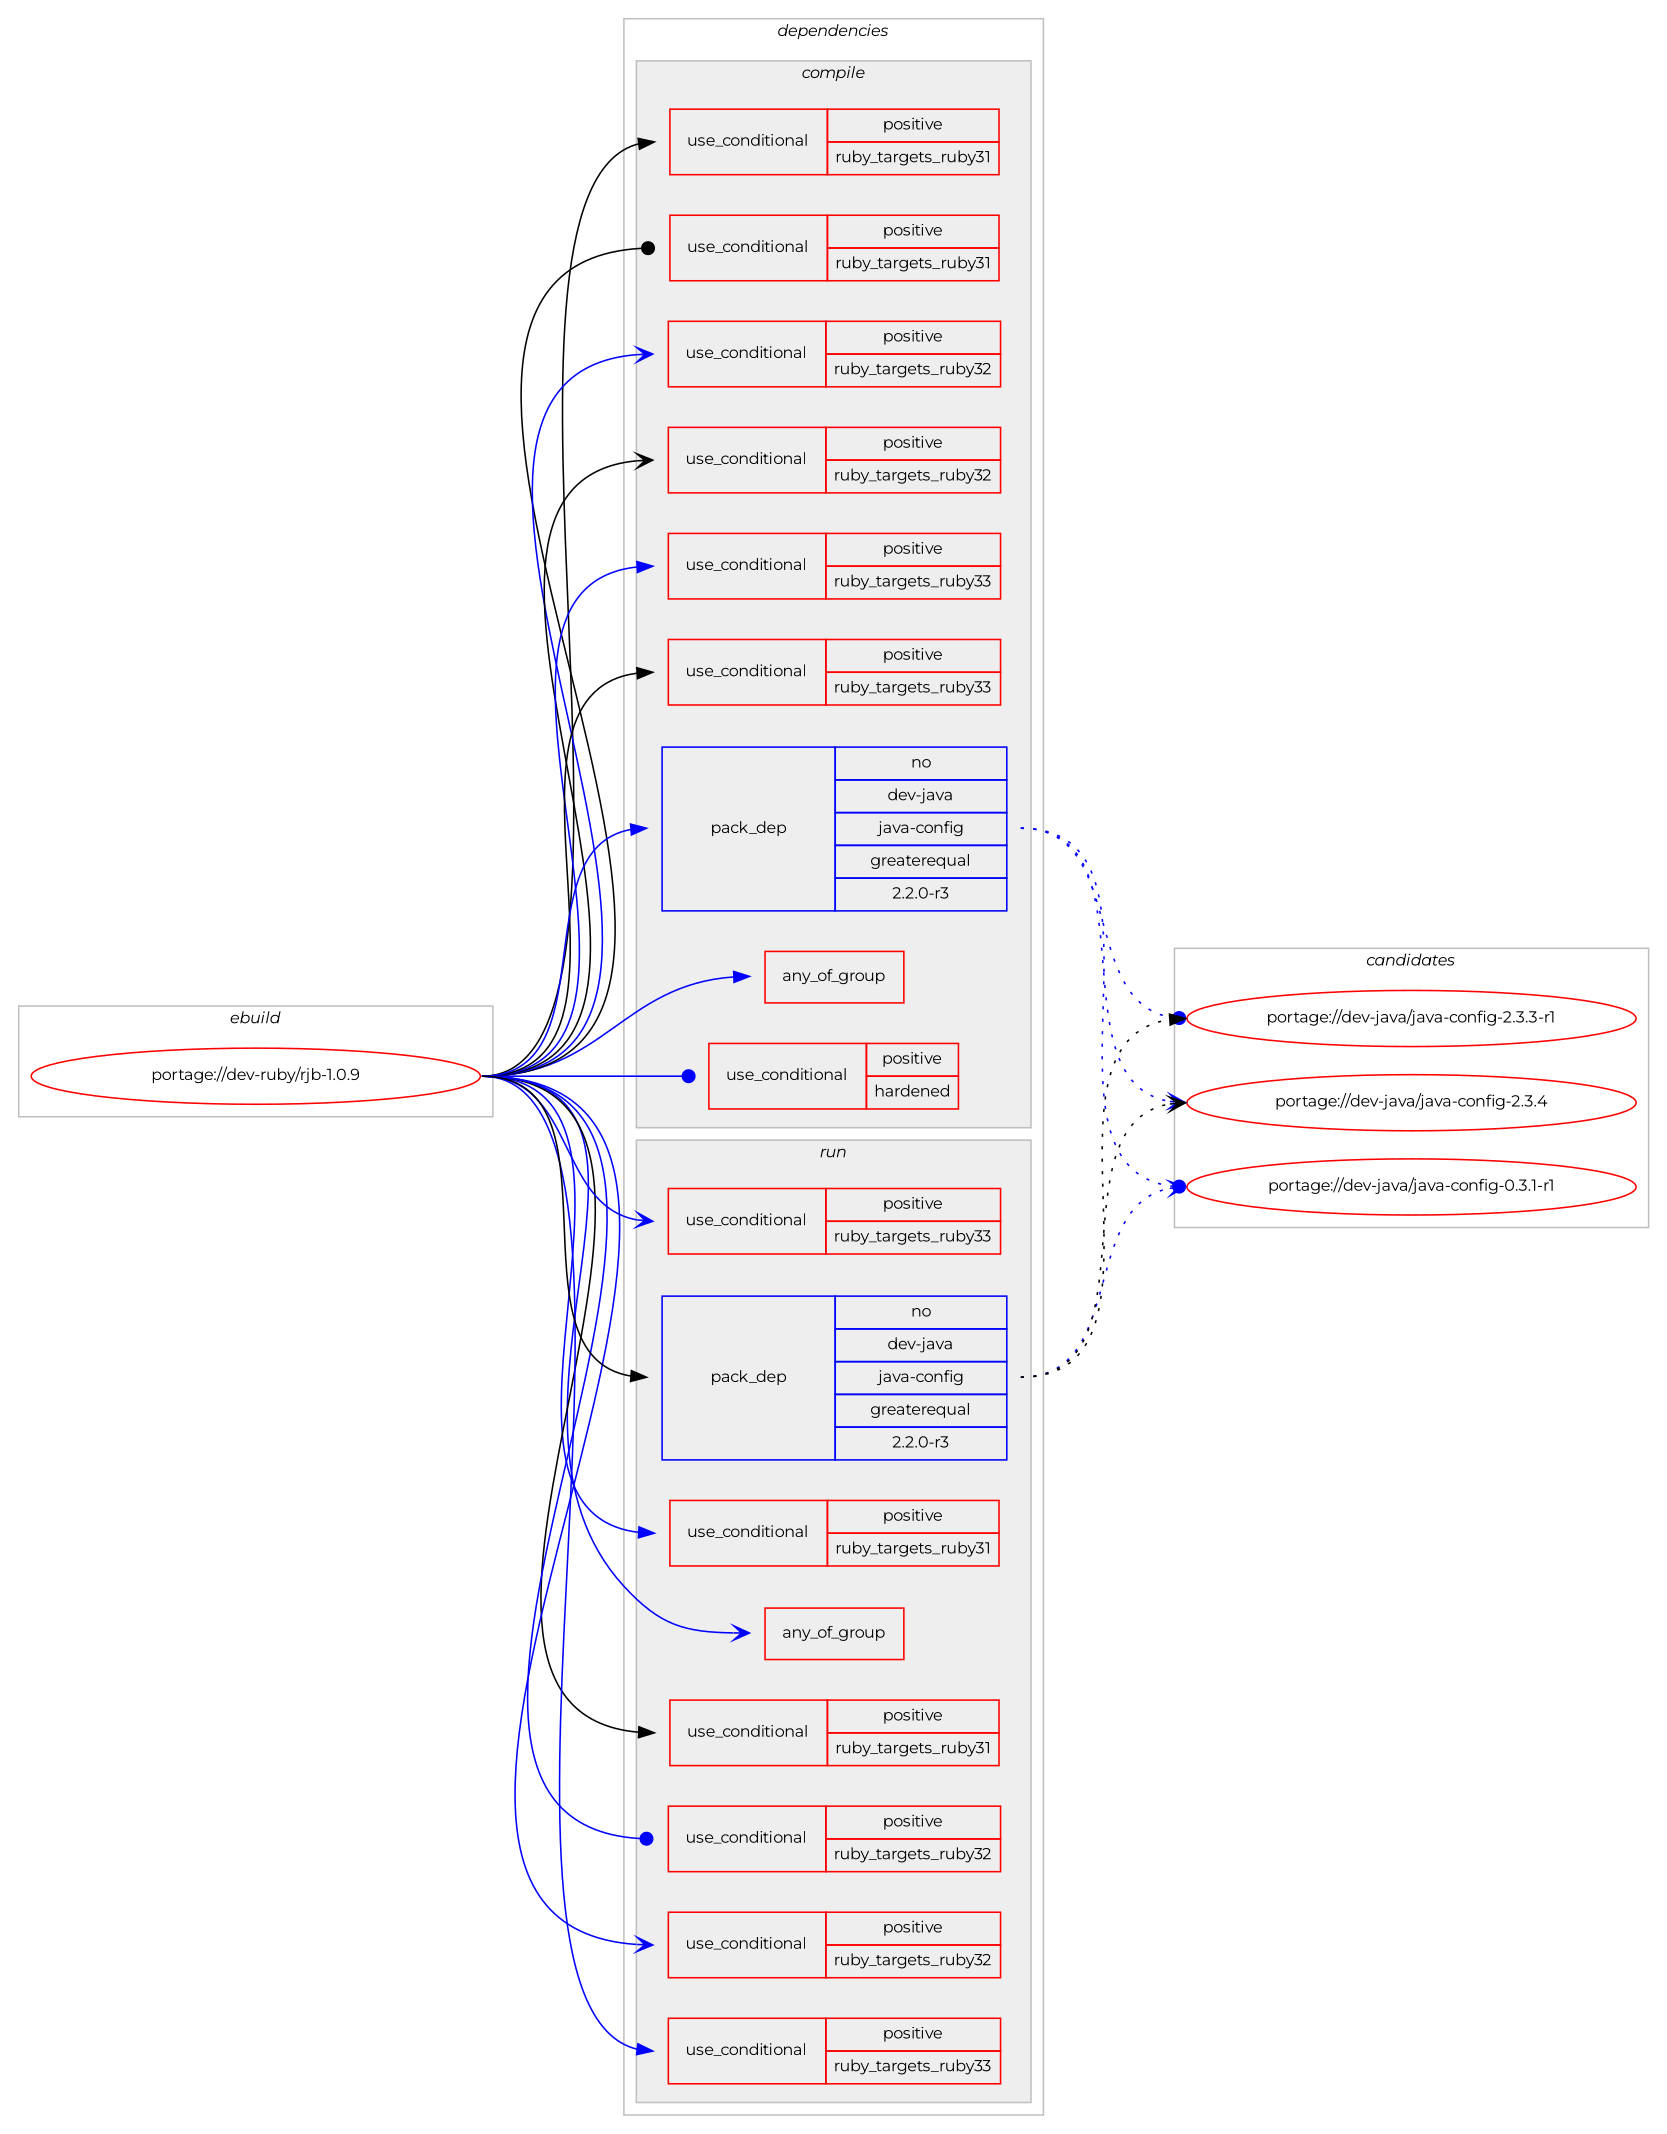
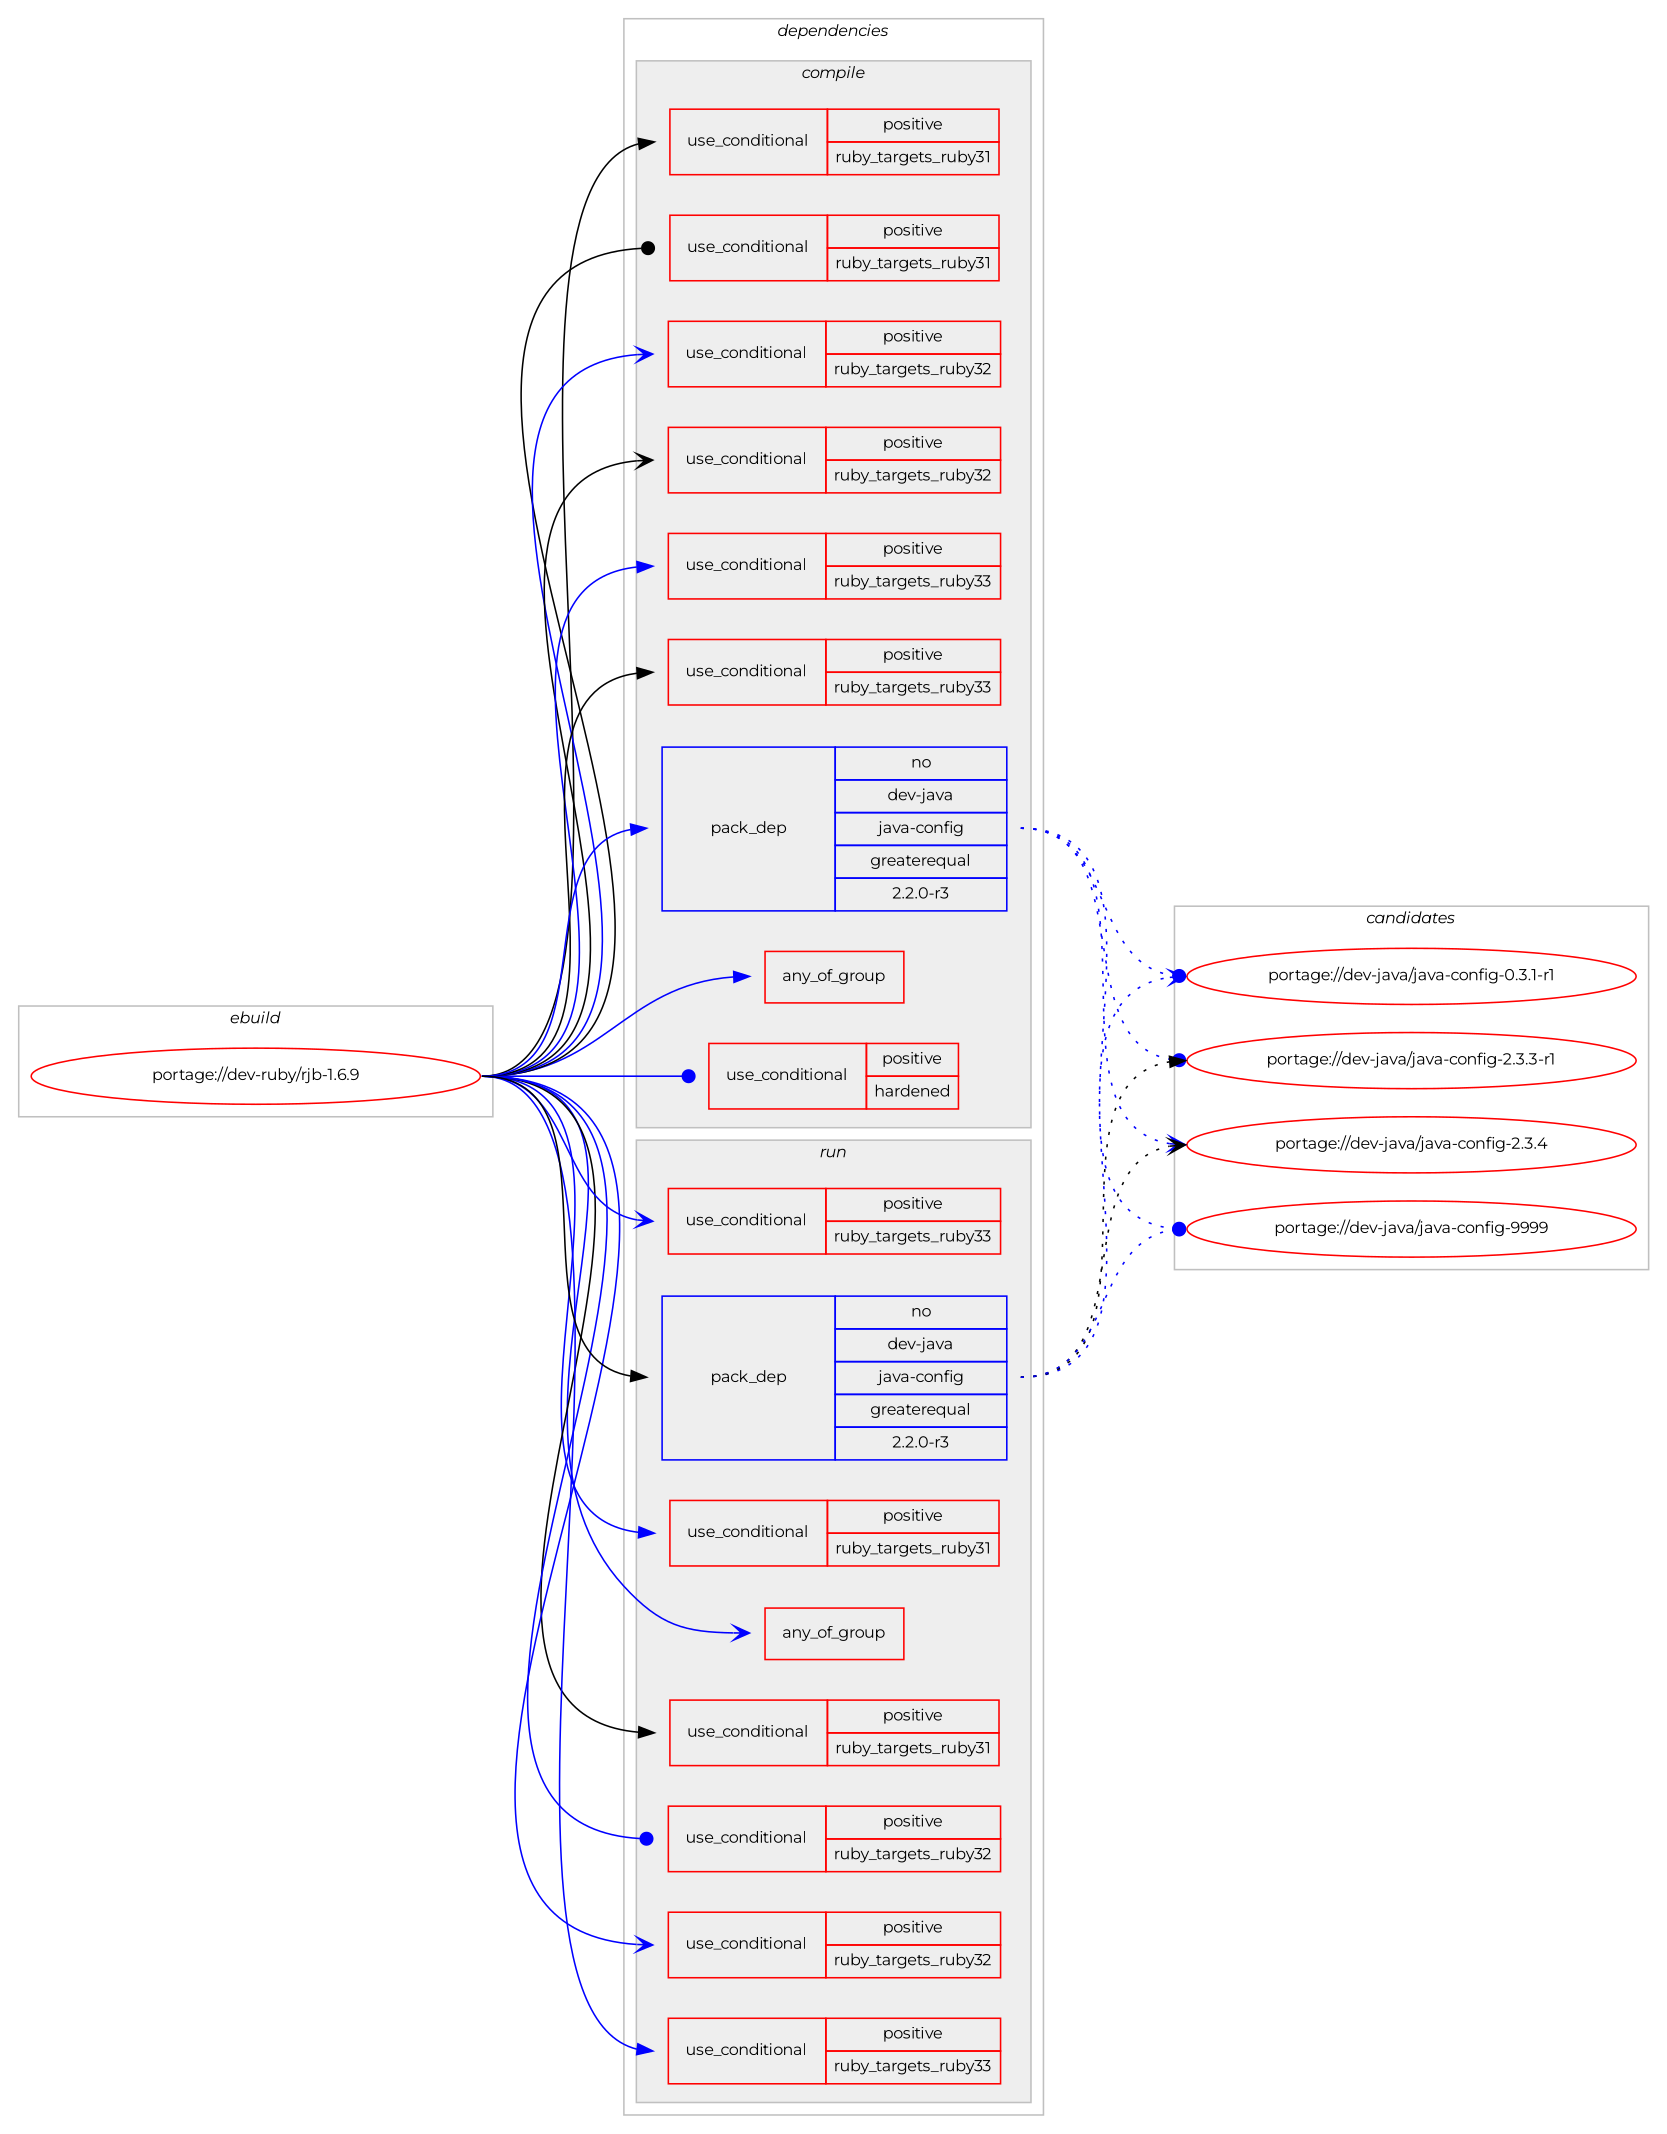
node "portage://dev-ruby/rjb-1.0.9": label "portage://dev-ruby/rjb-1.0.9" -> "portage://dev-ruby/rjb-1.6.9"
node "portage://dev-java/java-config-9999": added
